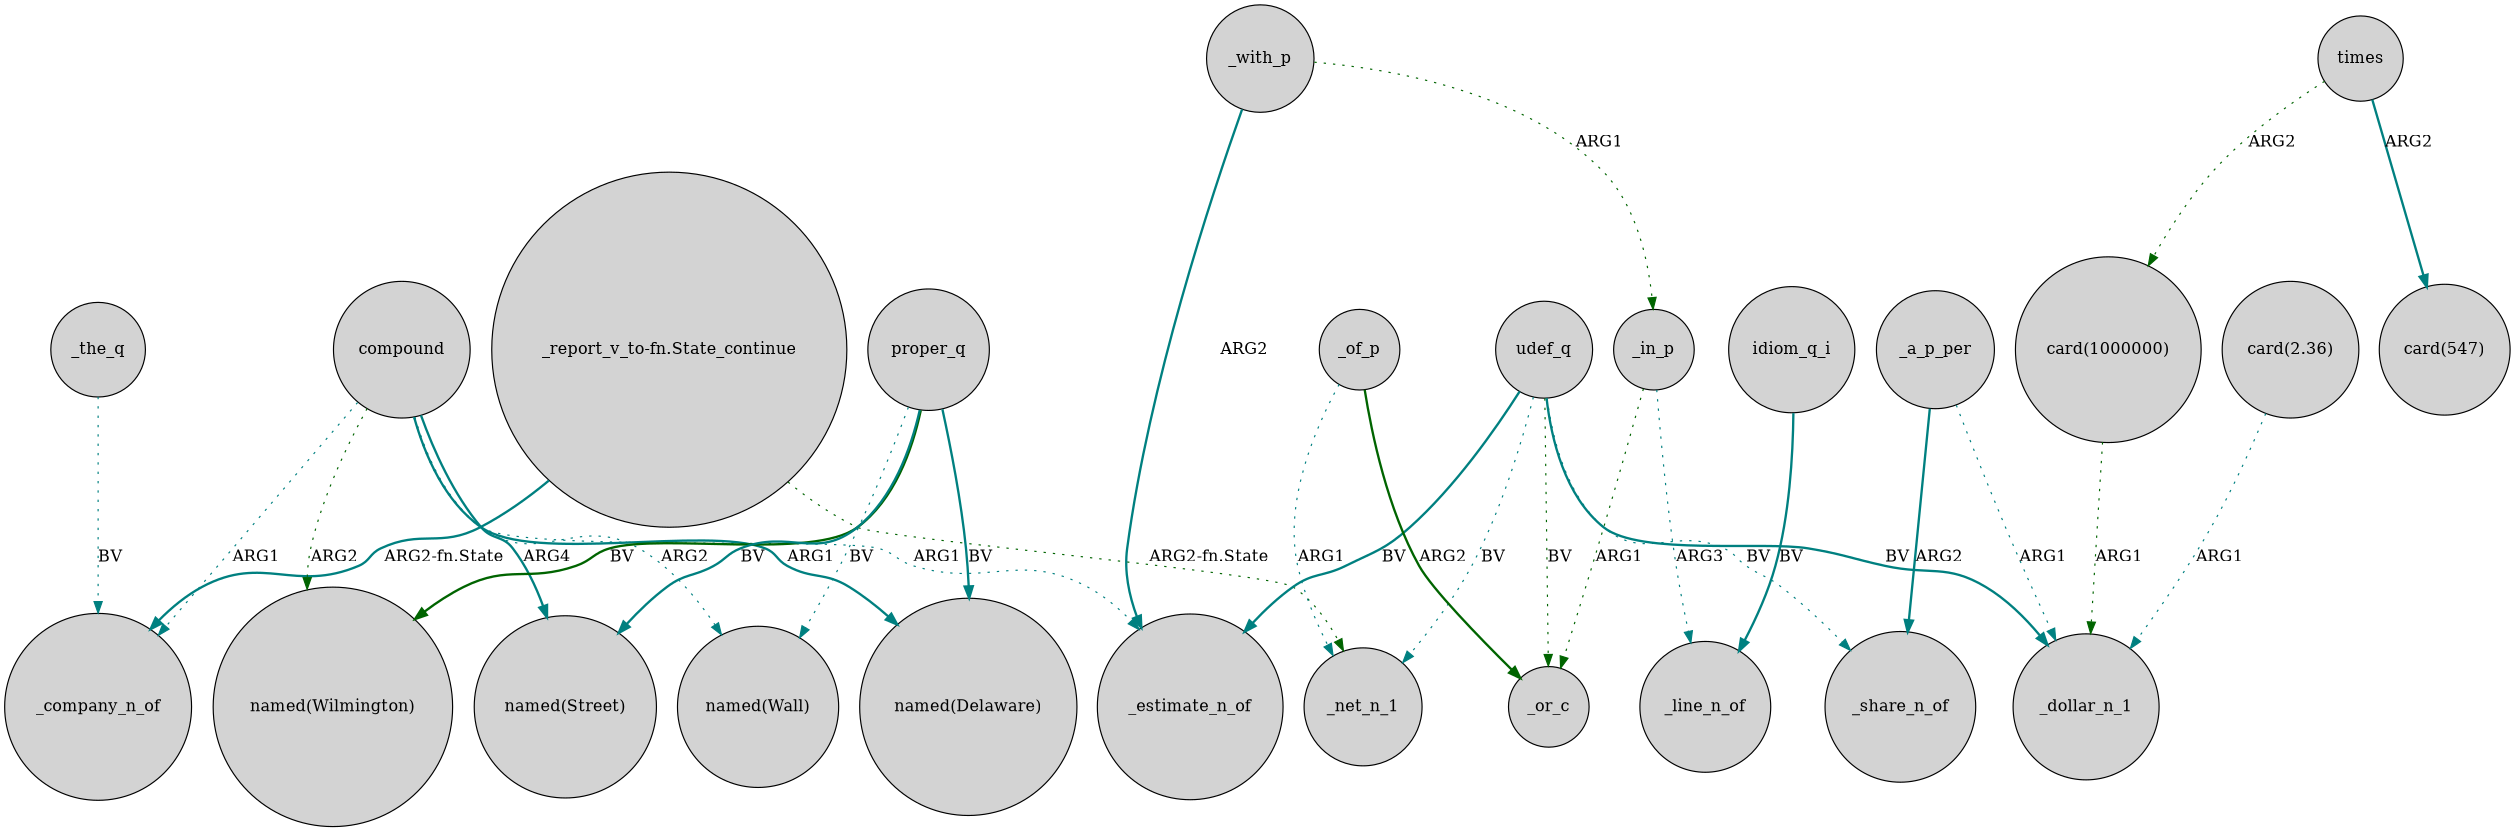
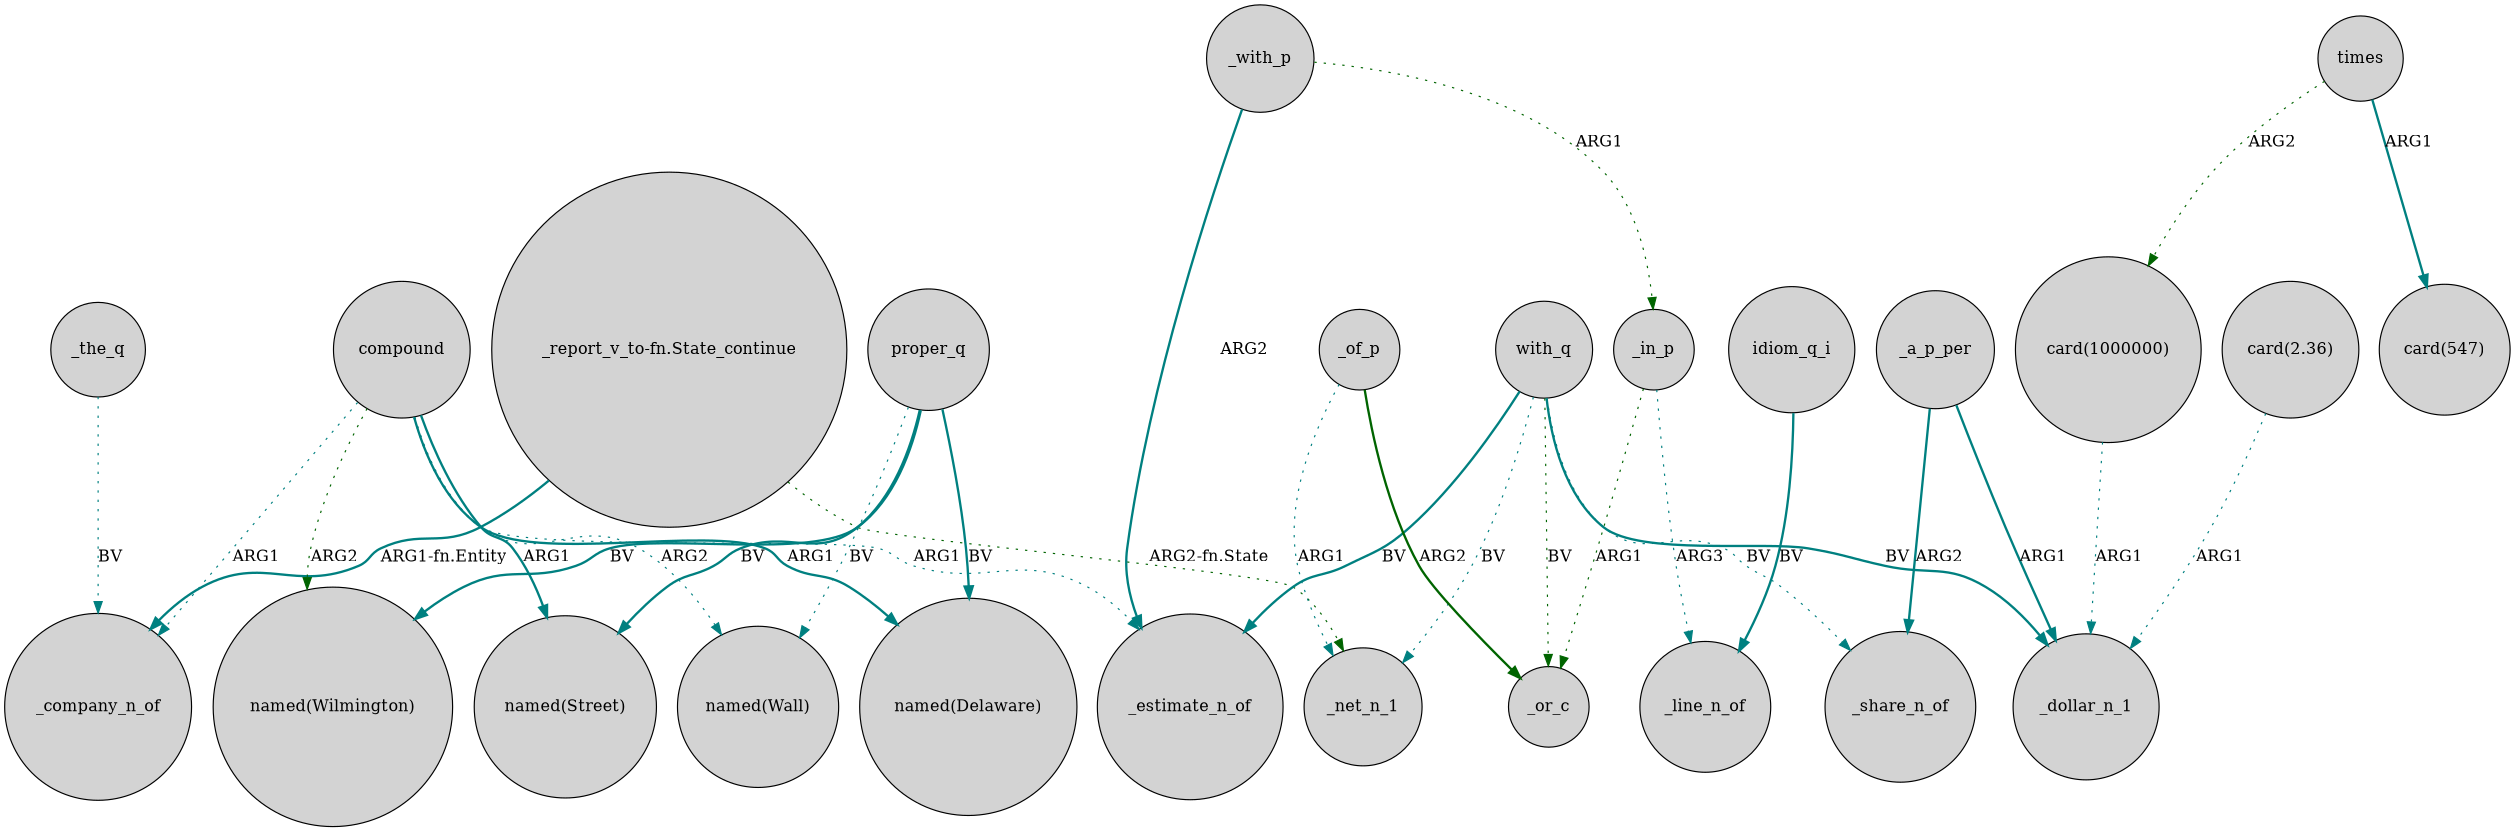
edge "times" -> "card(547)": label "ARG2" -> "ARG1"
node "udef_q": label "udef_q" -> "with_q"
edge "_a_p_per" -> "_dollar_n_1": style dotted -> bold
edge "card(1000000)" -> "_dollar_n_1": color darkgreen -> teal
edge "proper_q" -> "named(Wilmington)": color darkgreen -> teal
edge "_report_v_to-fn.State_continue" -> "_company_n_of": label "ARG2-fn.State" -> "ARG1-fn.Entity"
edge "compound" -> "named(Street)": label "ARG4" -> "ARG1"
